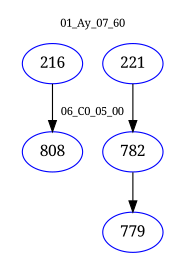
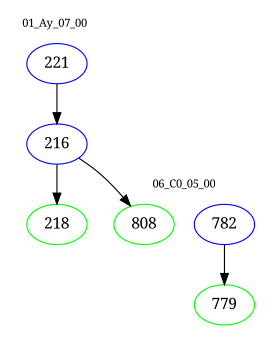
cluster "01_Ay_07_60": label "01_Ay_07_60" -> "01_Ay_07_00"
edge "221" -> "782": now "221" -> "216"
node "808": color blue -> green
node "218": added
node "779": color blue -> green
